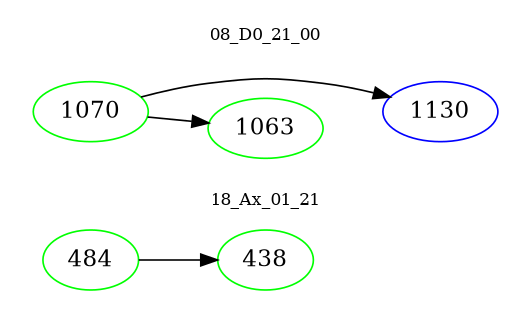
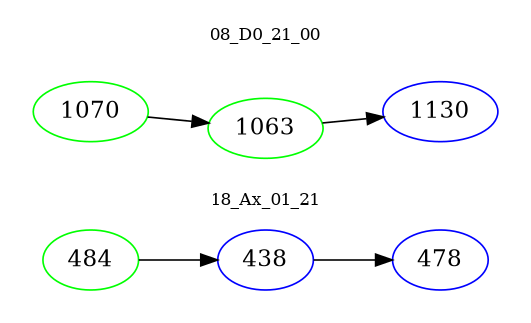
edge "1070" -> "1130": now "1063" -> "1130"
node "438": color green -> blue
node "478": added
